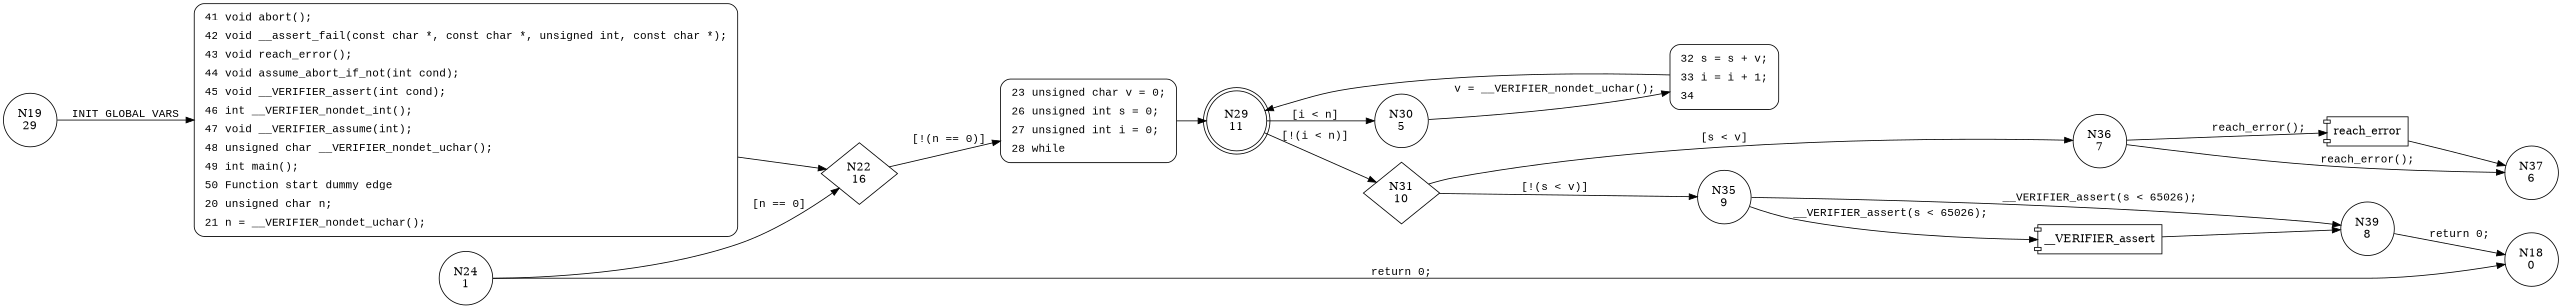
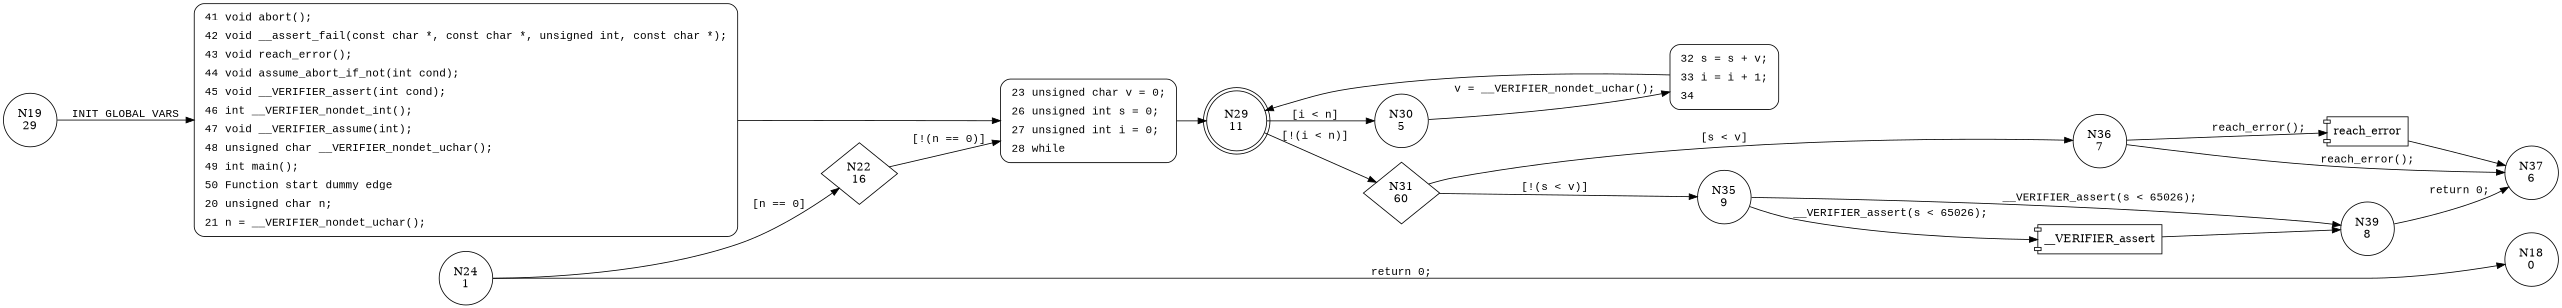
edge "41" -> "N22 16": now "41" -> "23"
node "N31 10": label "N31 10" -> "N31 60"
edge "N39 8" -> "N18 0": now "N39 8" -> "N37 6"
